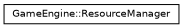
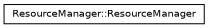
node "GameEngine::ResourceManager": label "GameEngine::ResourceManager" -> "ResourceManager::ResourceManager"
